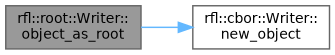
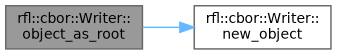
node "rfl::root::Writer:: object_as_root": label "rfl::root::Writer:: object_as_root" -> "rfl::cbor::Writer:: object_as_root"
